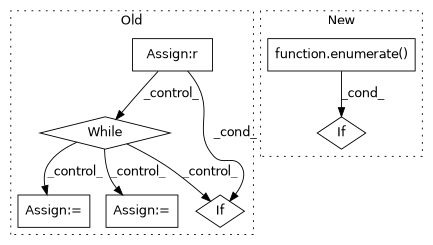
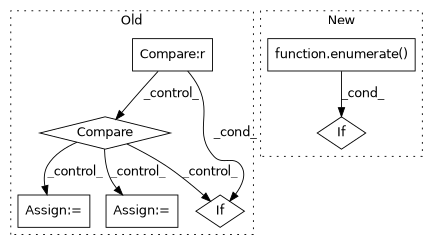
node "Assign:r": label "Assign:r" -> "Compare:r"
node "While": label "While" -> "Compare"
